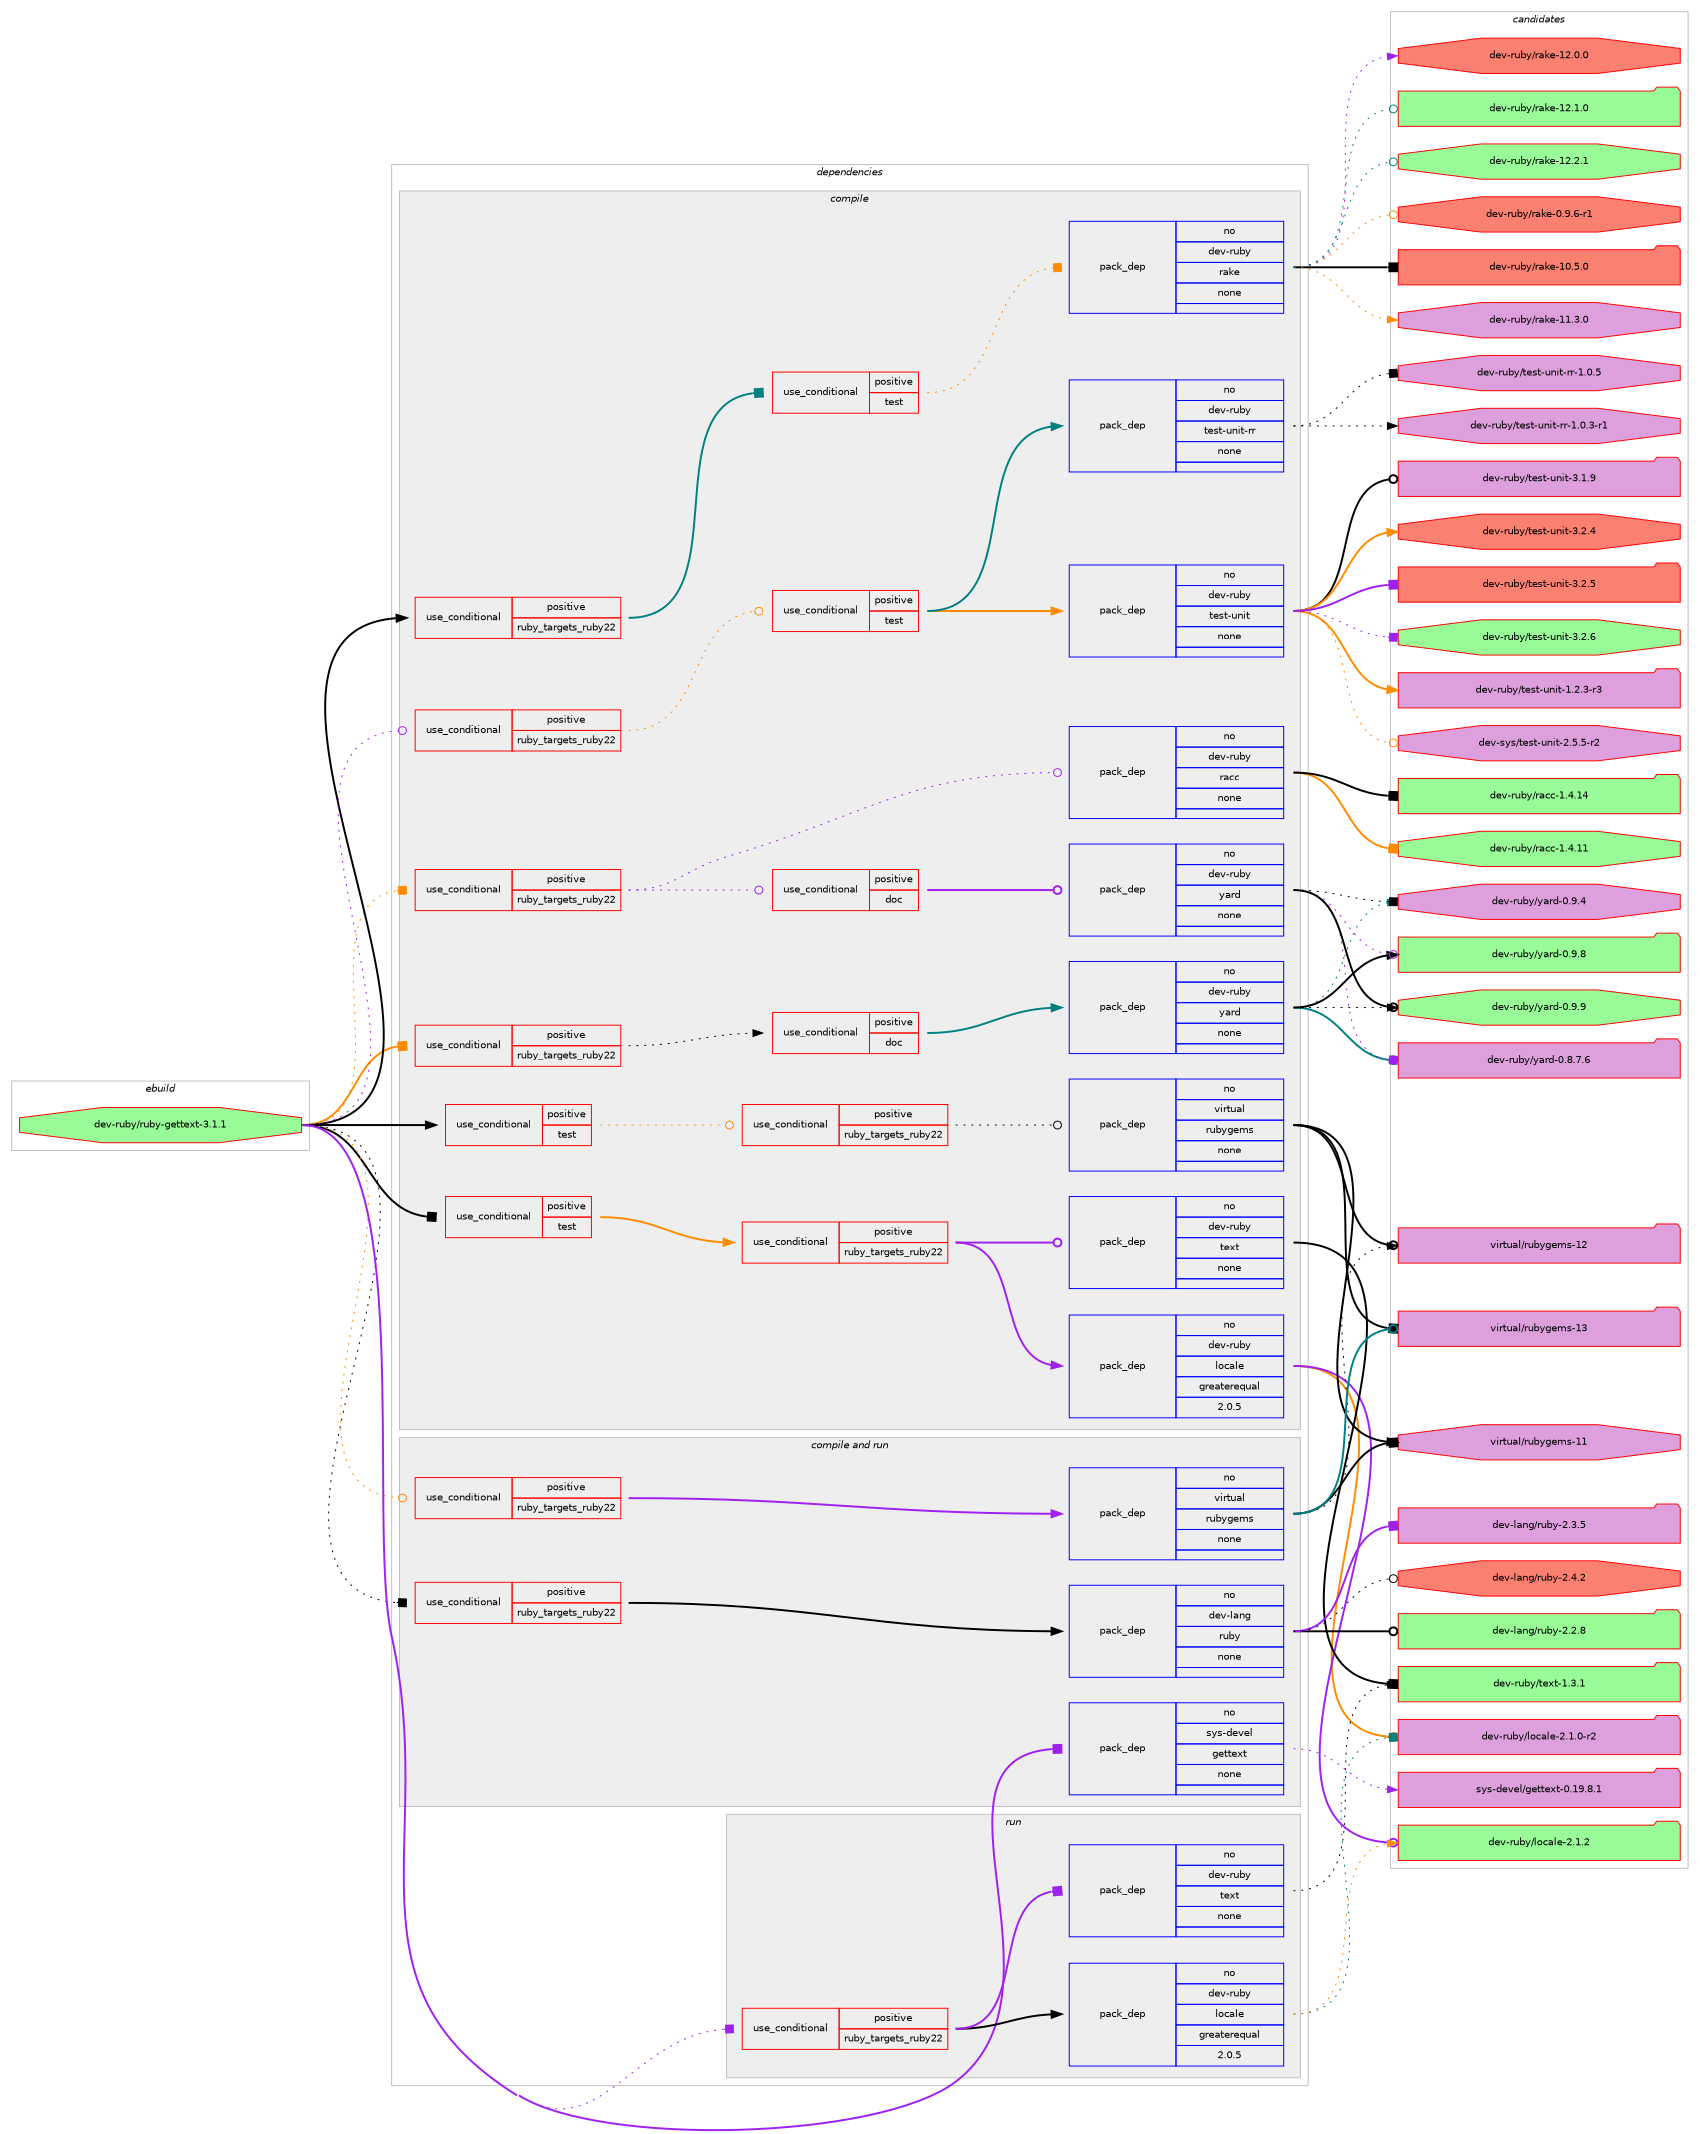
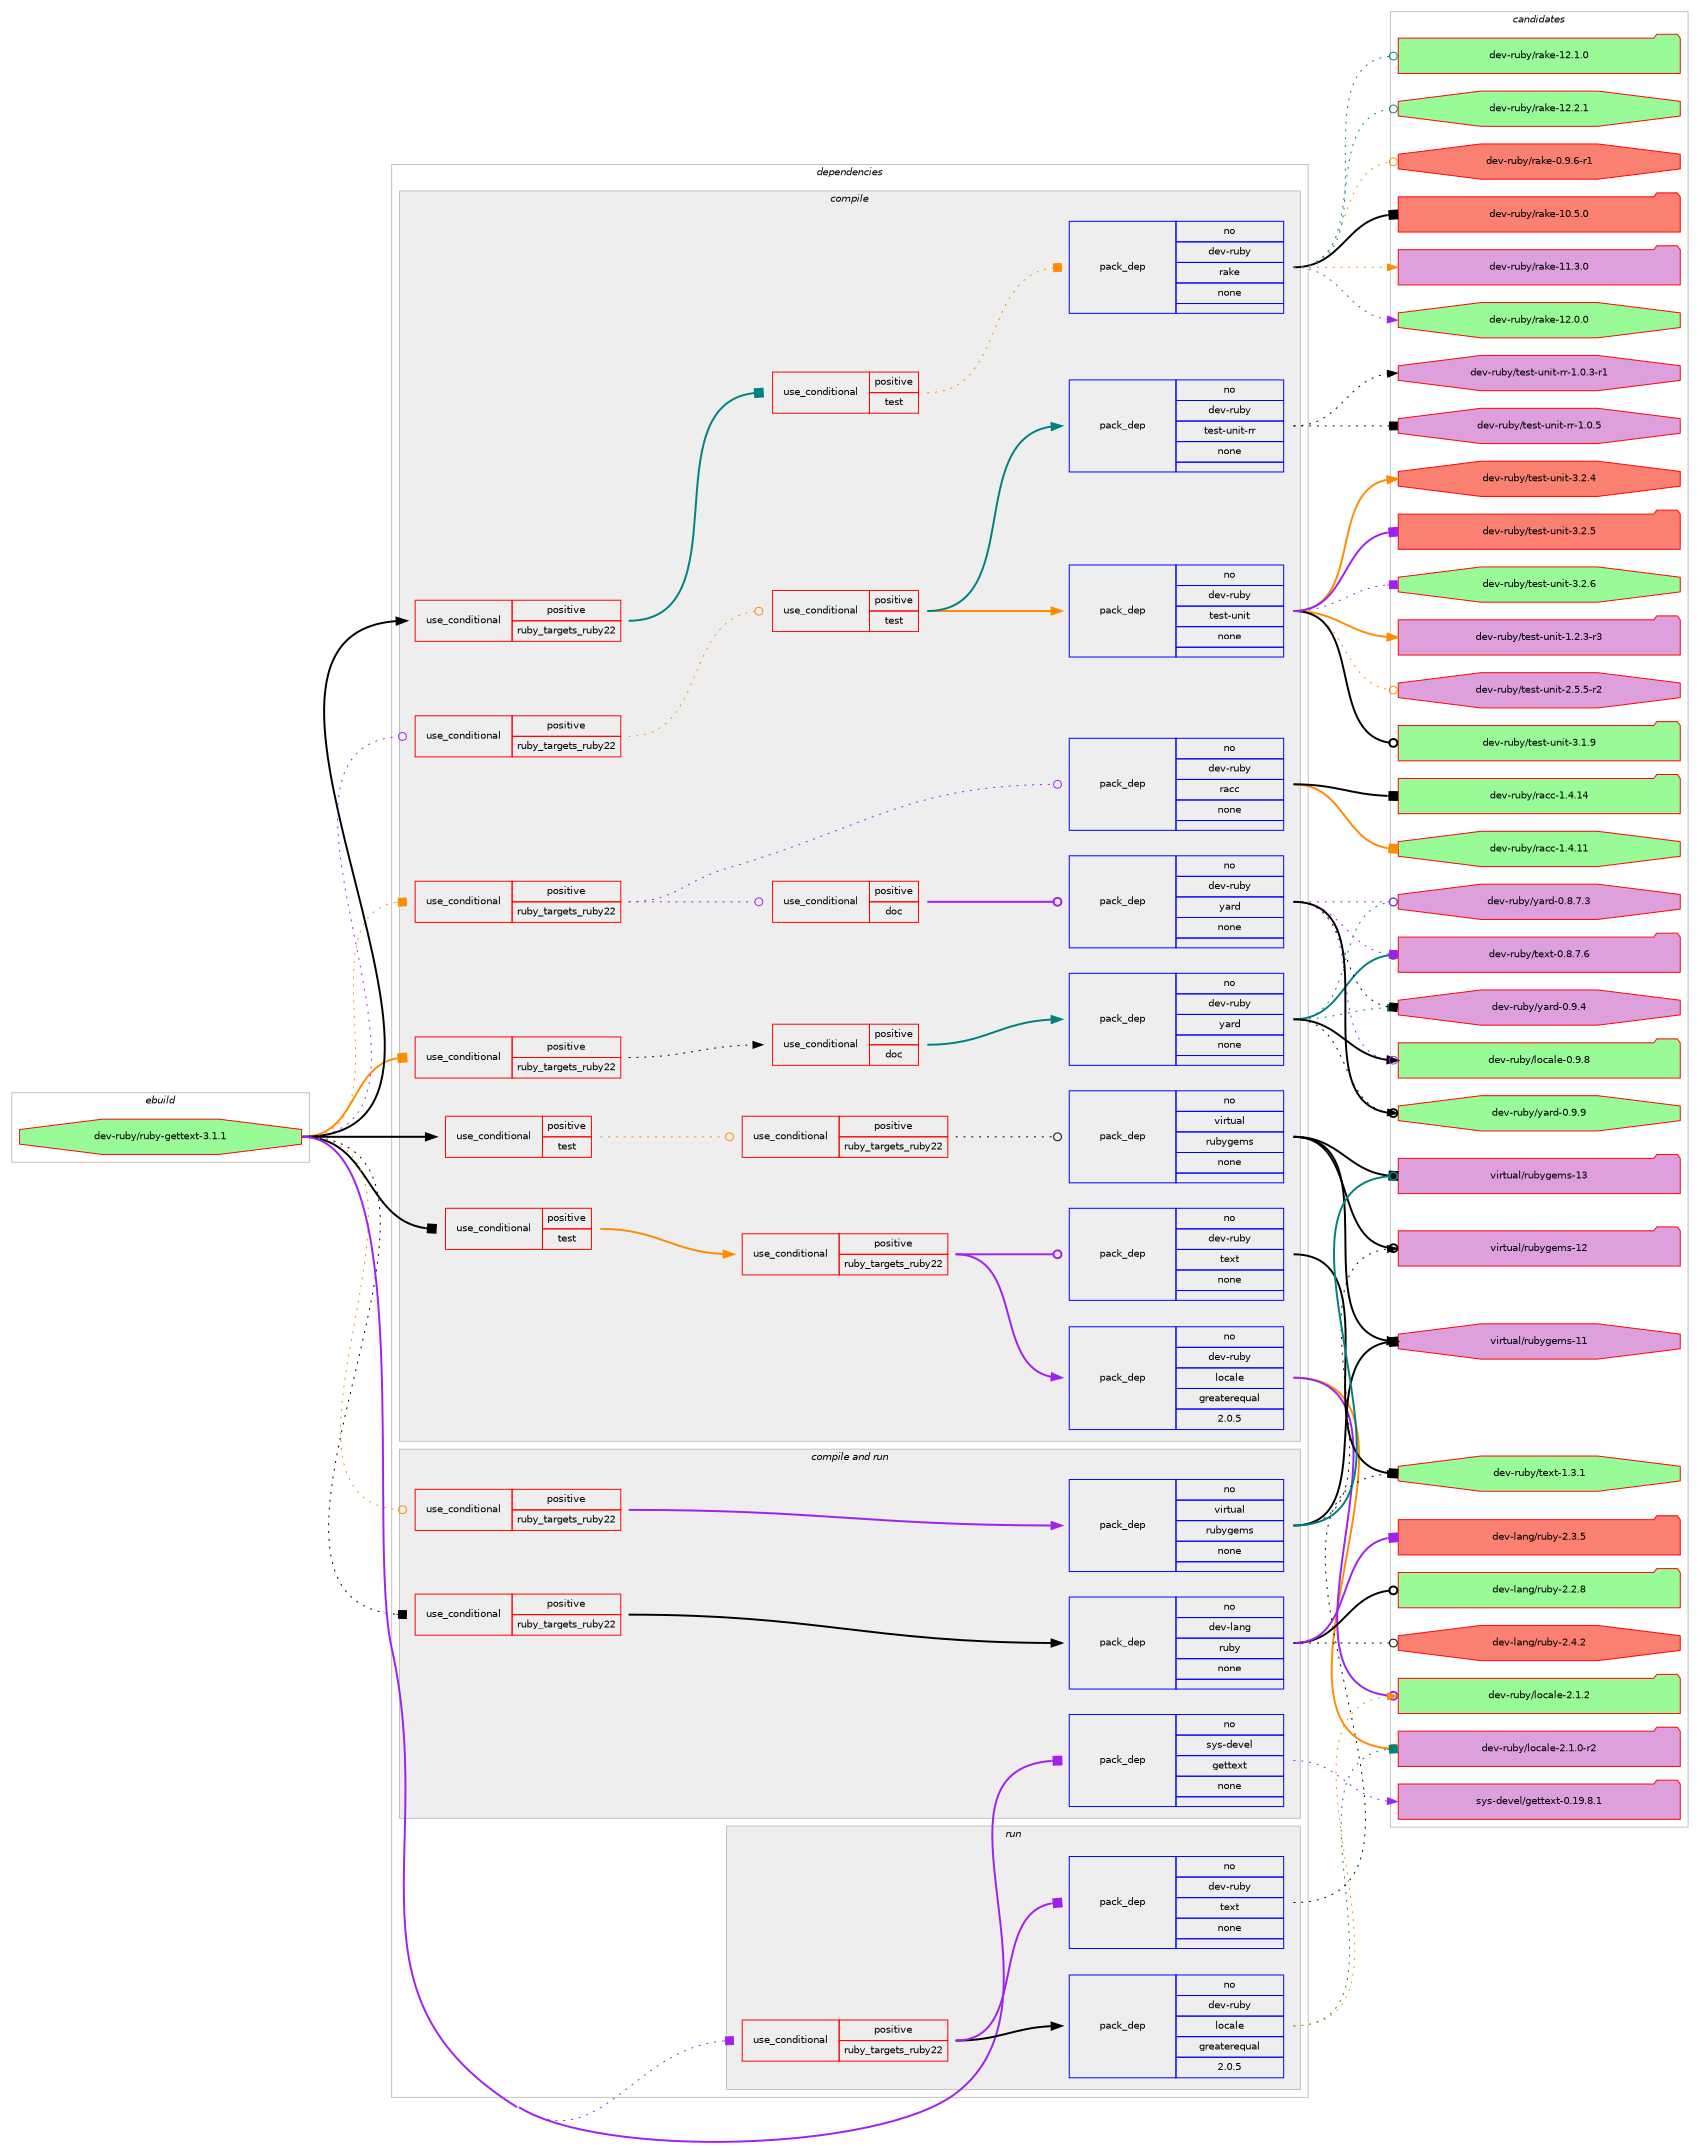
node "dev-ruby/rake-12.0.0": fillcolor salmon -> palegreen
node "dev-ruby/rake-11.3.0": shape octagon -> folder
node "dev-ruby/test-unit-3.1.9": fillcolor plum -> palegreen
node "dev-sys/test-unit-2.5.5-r2": label "dev-sys/test-unit-2.5.5-r2" -> "dev-ruby/test-unit-2.5.5-r2"
node "dev-ruby/yard-0.8.7.3": added
node "dev-ruby/yard-0.9.8": label "dev-ruby/yard-0.9.8" -> "dev-ruby/locale-0.9.8"
node "dev-ruby/yard-0.8.7.6": label "dev-ruby/yard-0.8.7.6" -> "dev-ruby/text-0.8.7.6"
node "dev-lang/ruby-2.3.5": fillcolor plum -> salmon
node "dev-ruby/text-1.3.1": shape folder -> octagon
